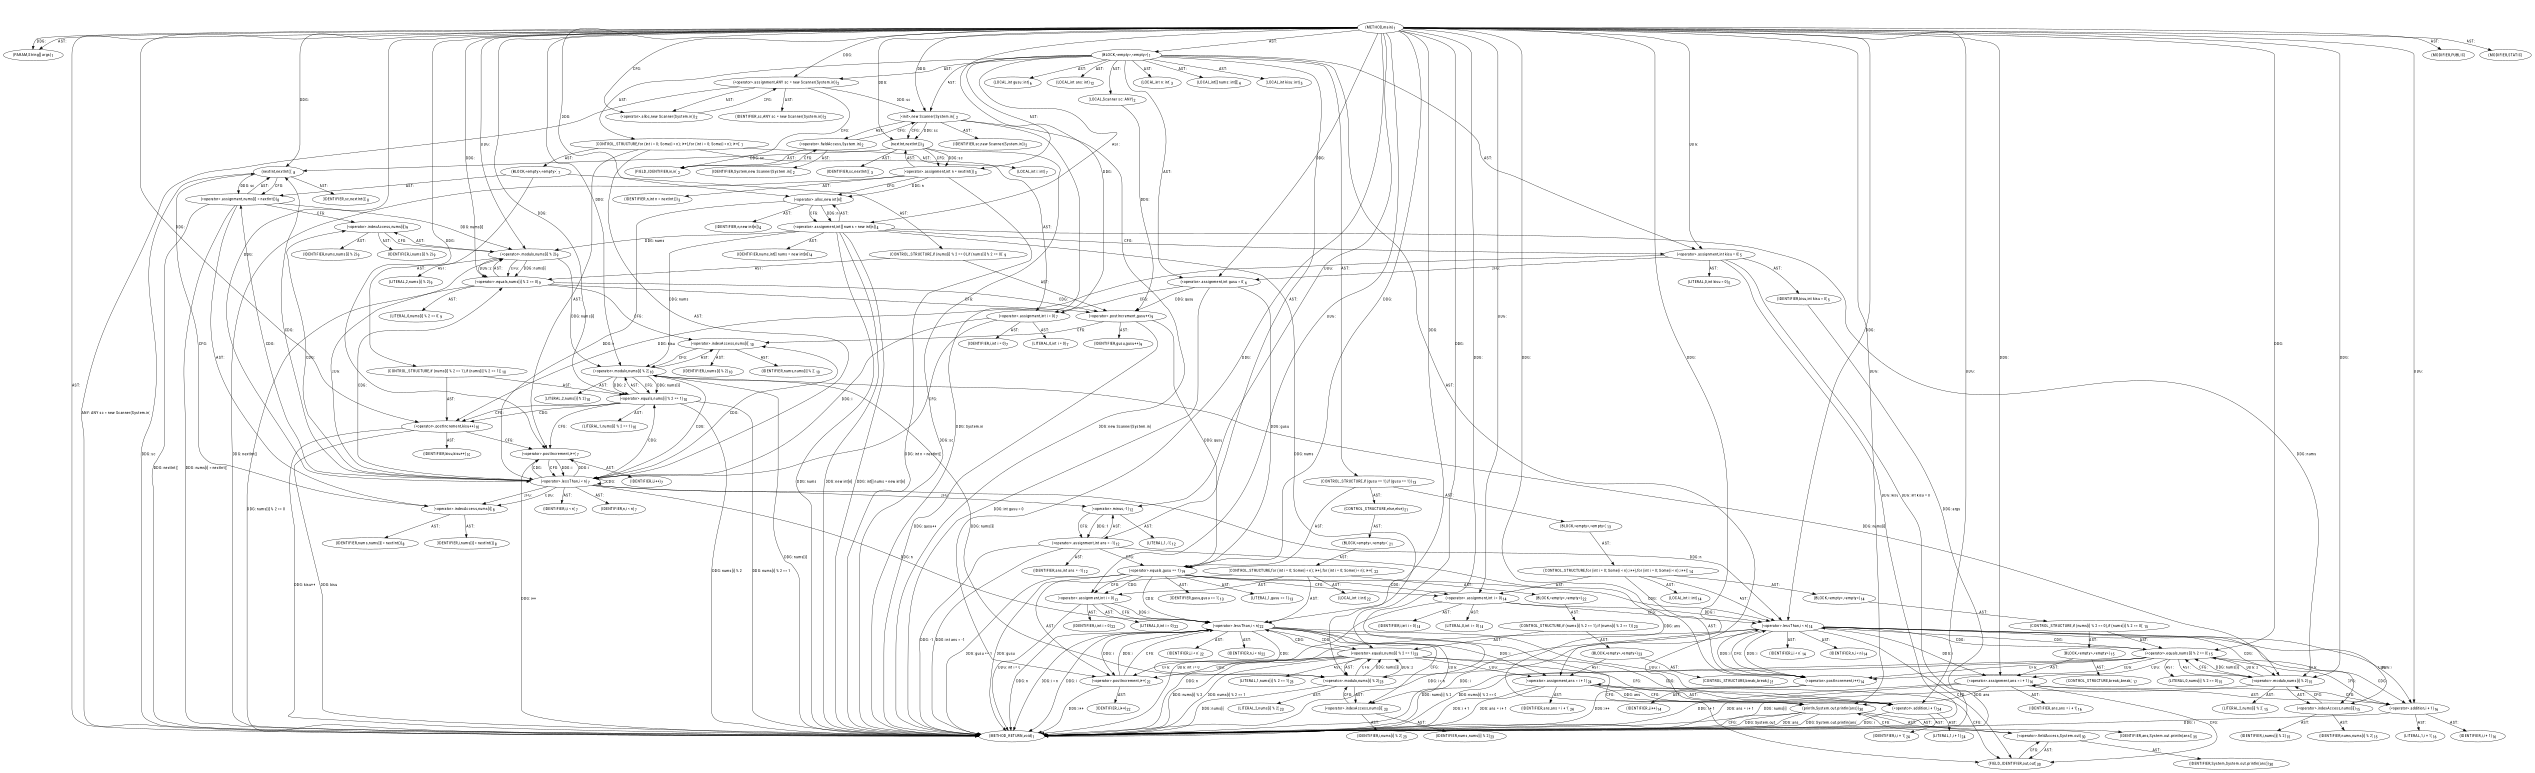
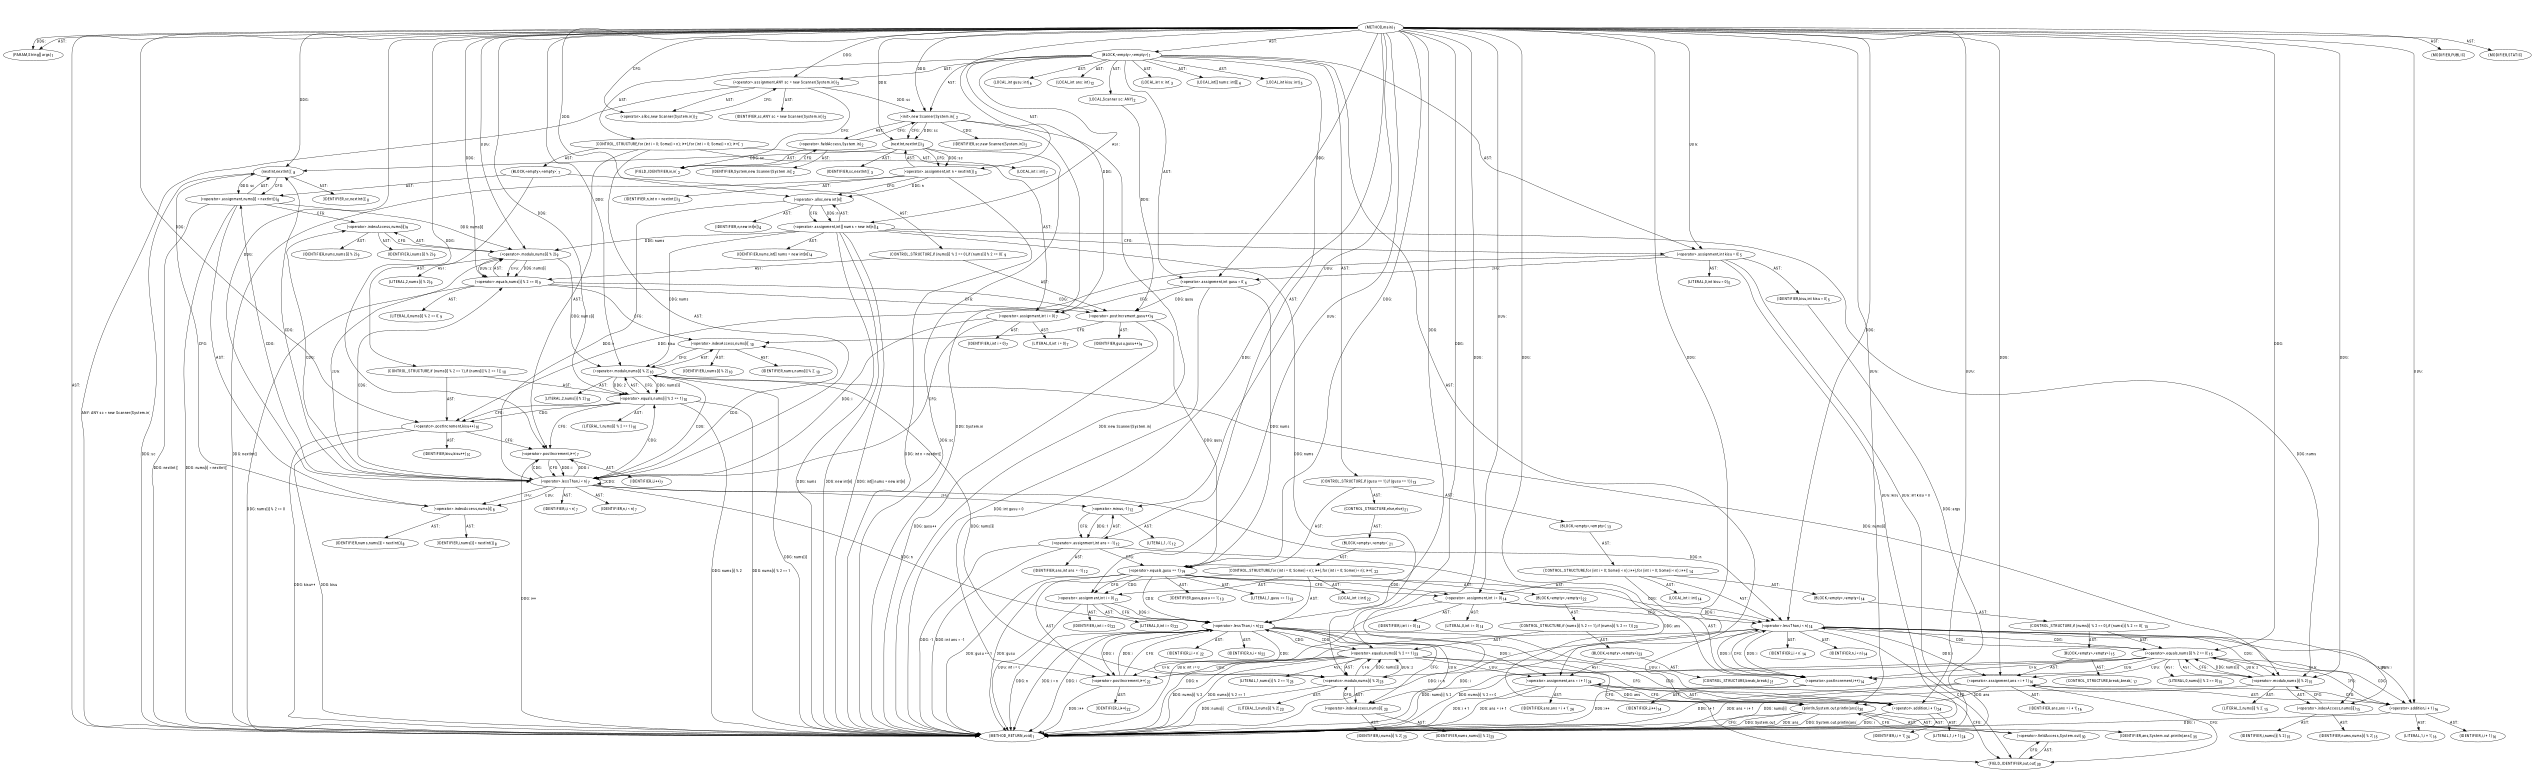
edge "(<init>,new Scanner(System.in))" -> "(IDENTIFIER,sc,new Scanner(System.in))": label "AST: " -> "CDG: "
edge "(<operator>.assignment,int gusu = 0)" -> "(<operator>.equals,gusu == 1)": label "DDG: gusu" -> "DDG: nums"
node "(IDENTIFIER,System,System.out.println(ans))": removed
